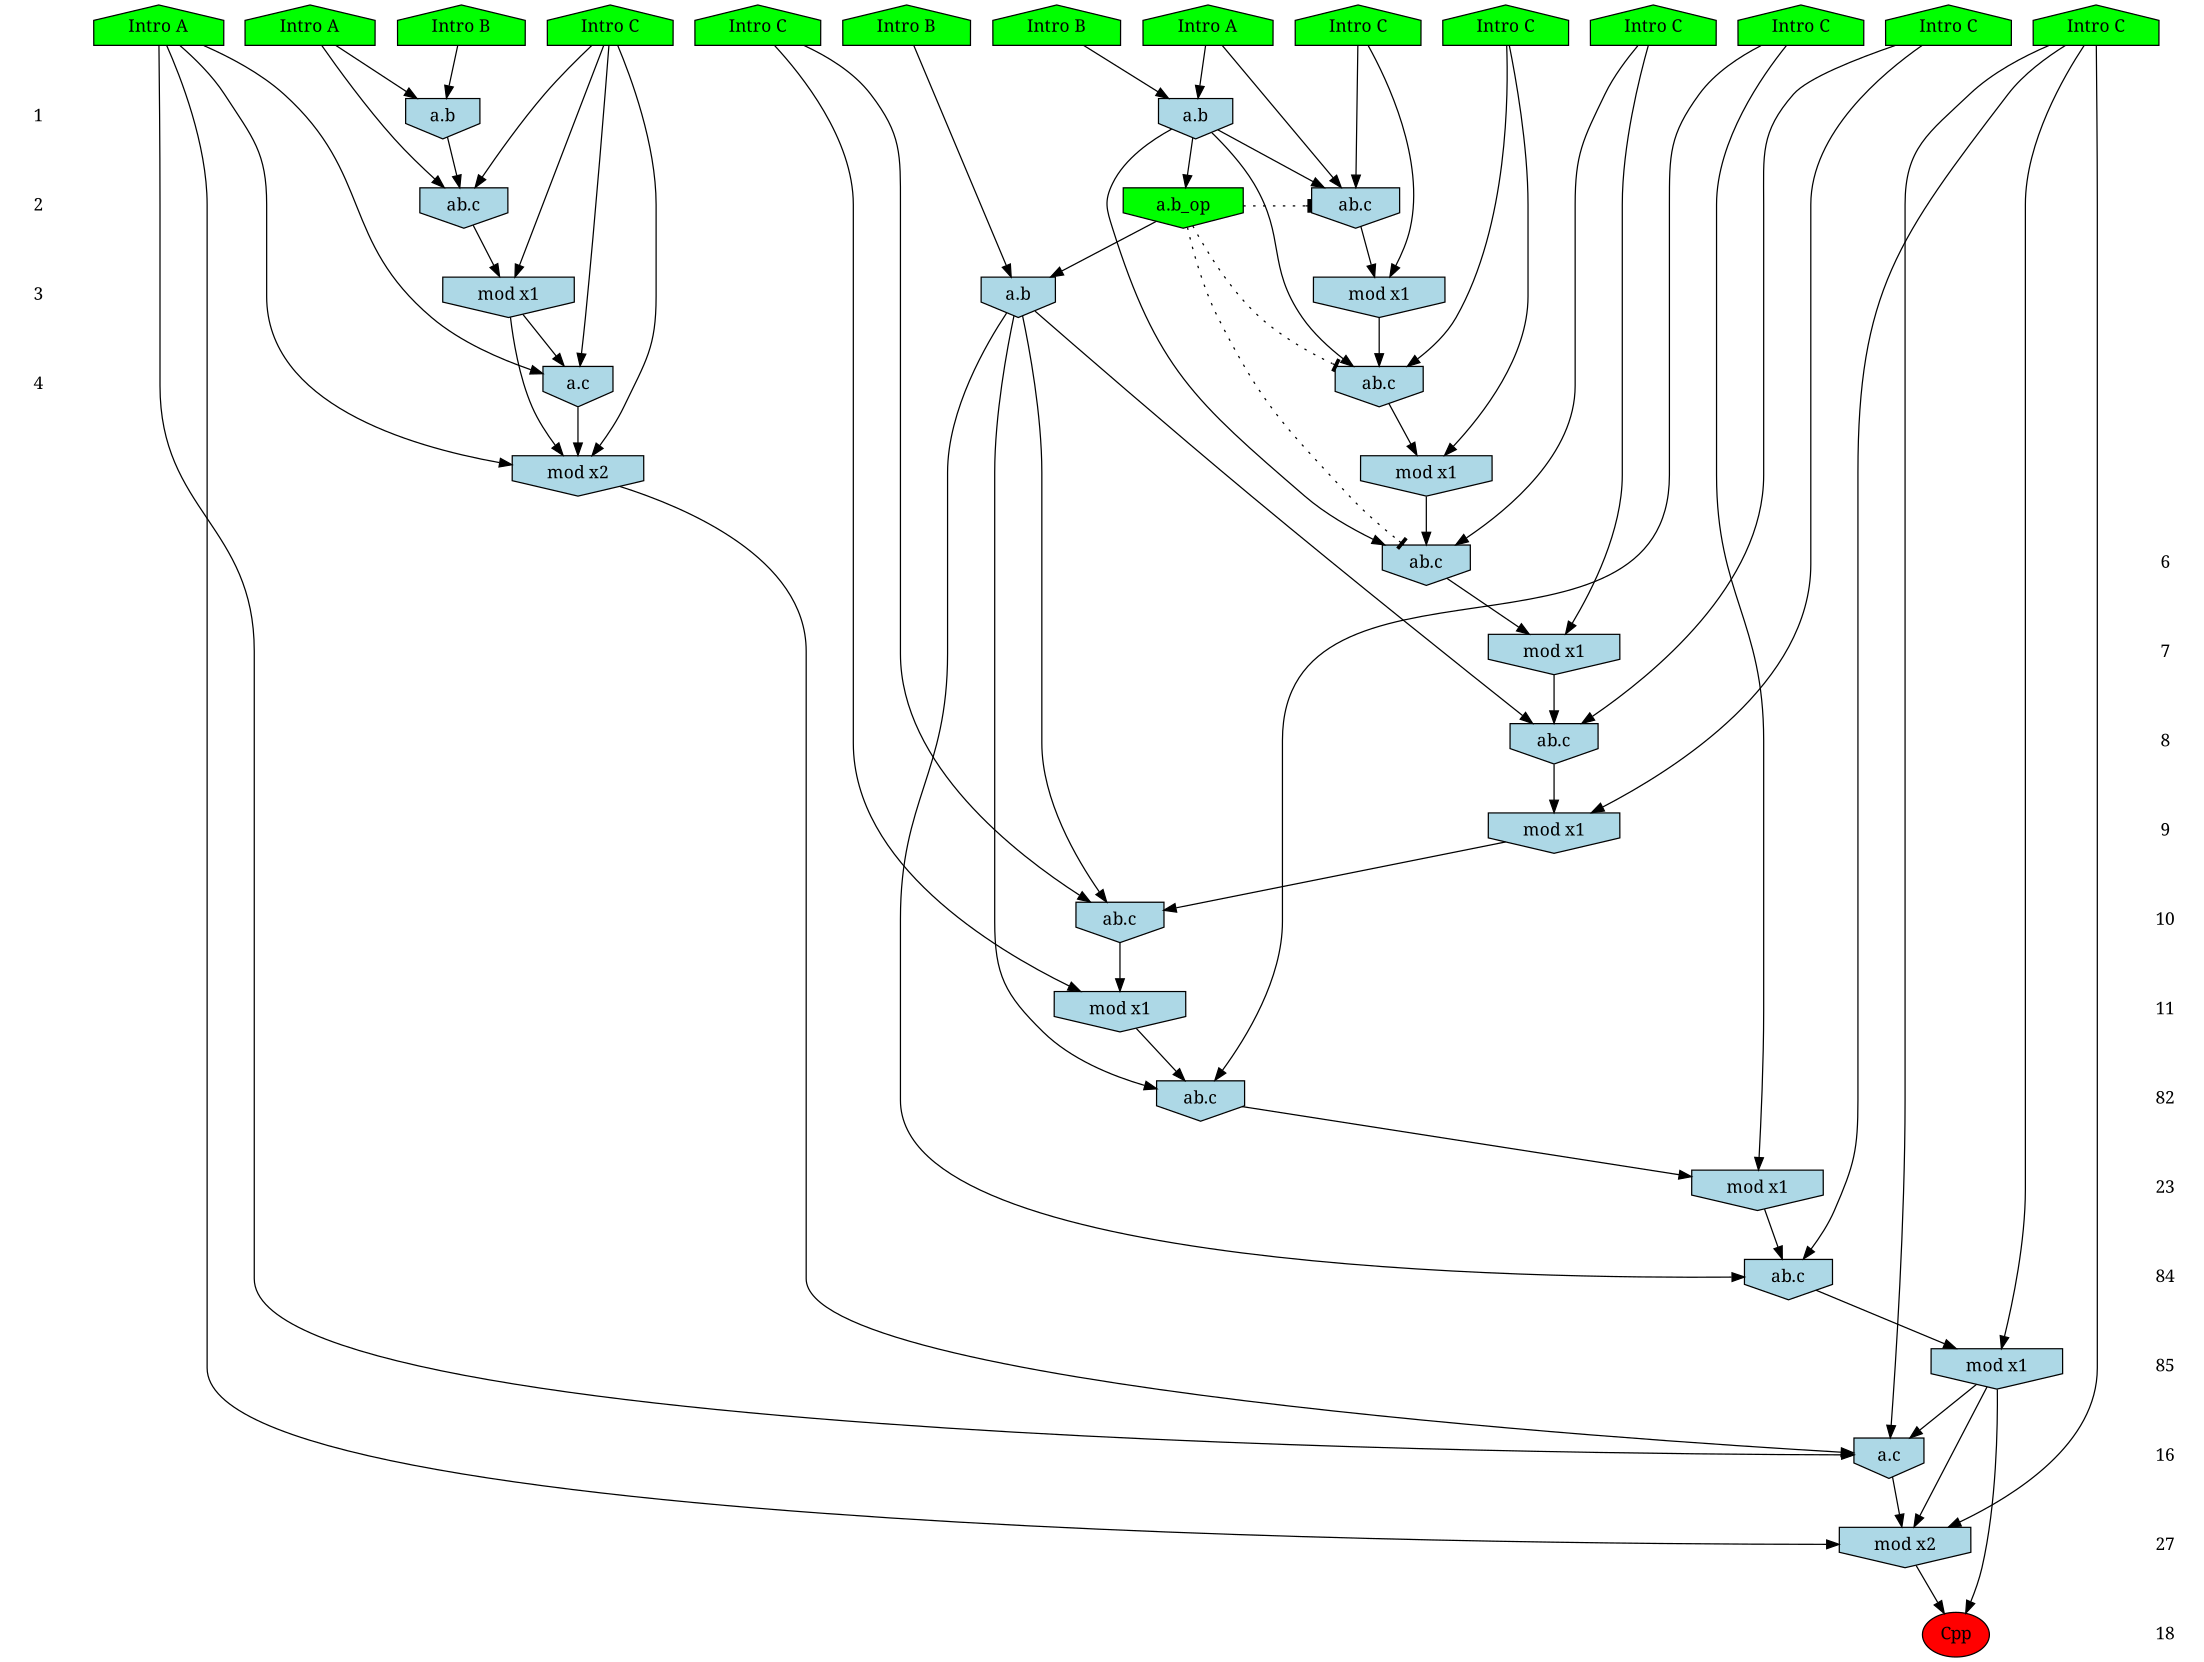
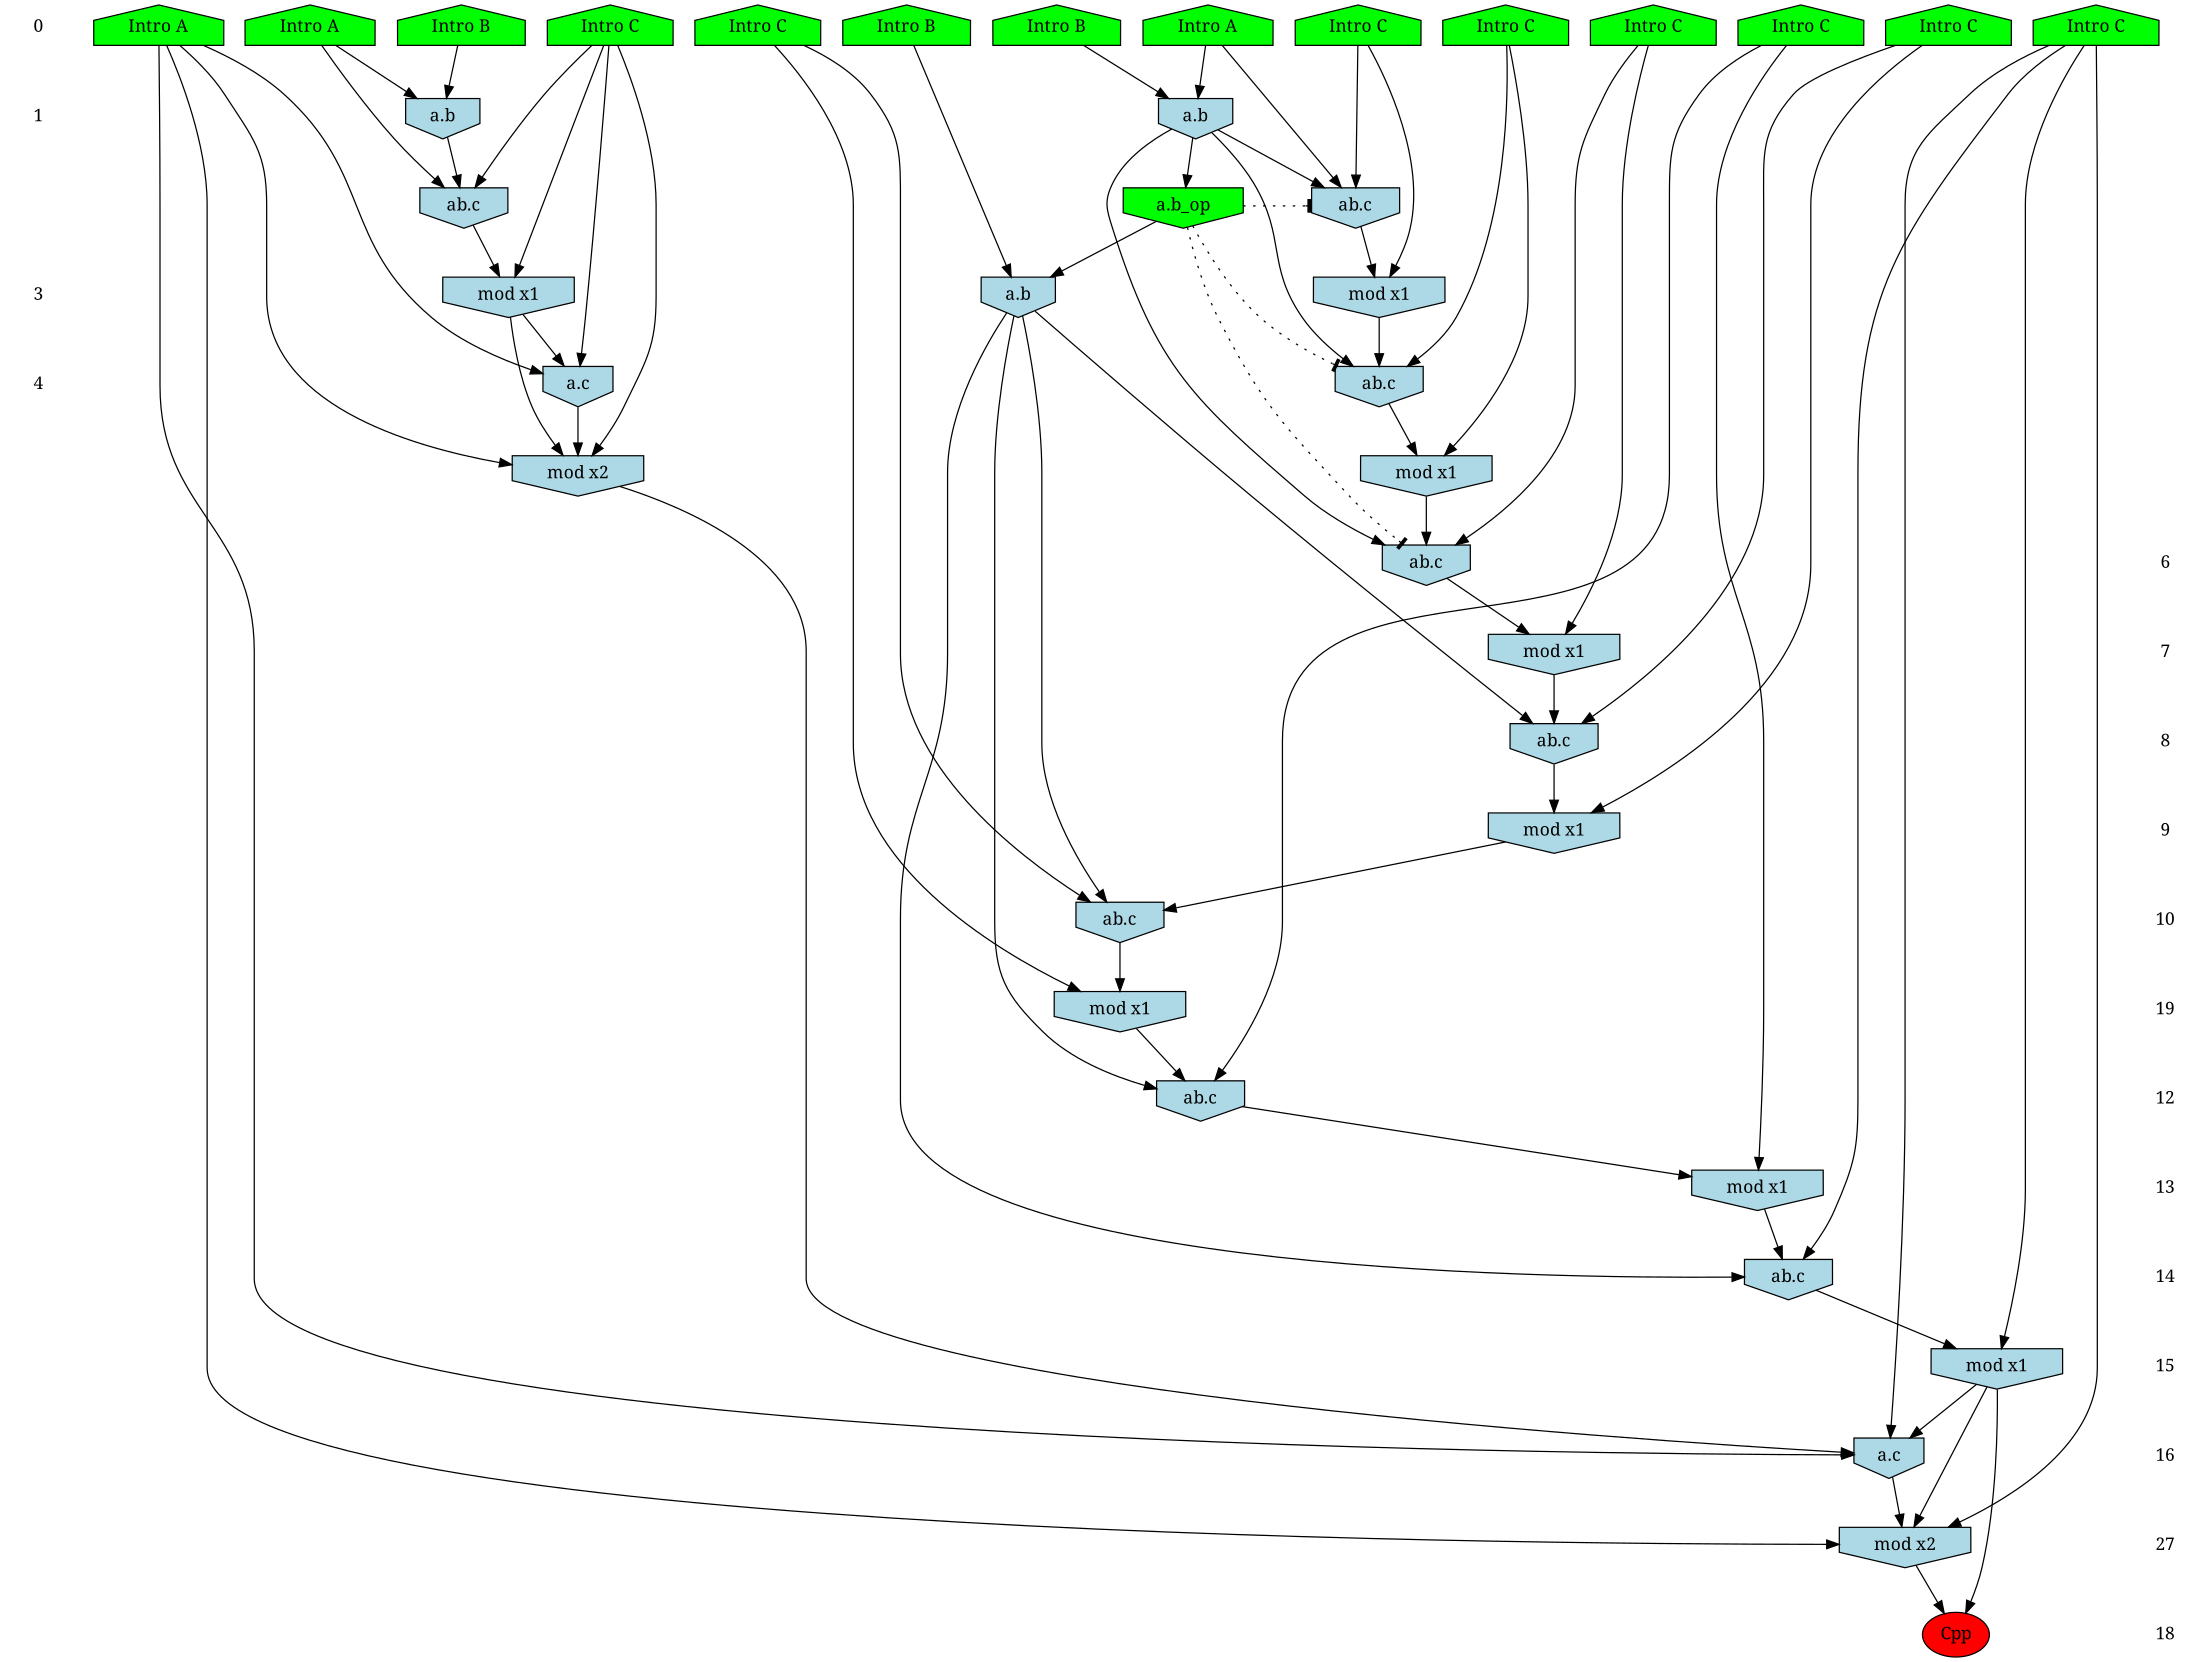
node "0": added
node "2": removed
node "11": label "11" -> "19"
node "82": label "82" -> "12"
node "23": label "23" -> "13"
node "84": label "84" -> "14"
node "85": label "85" -> "15"
